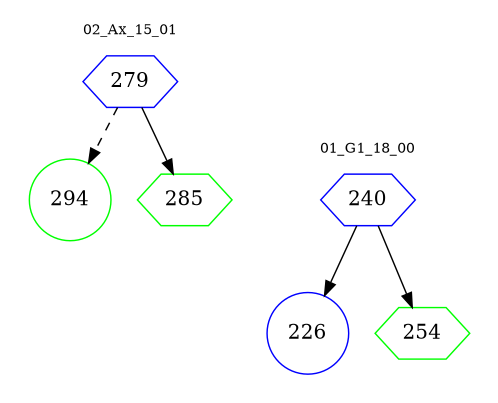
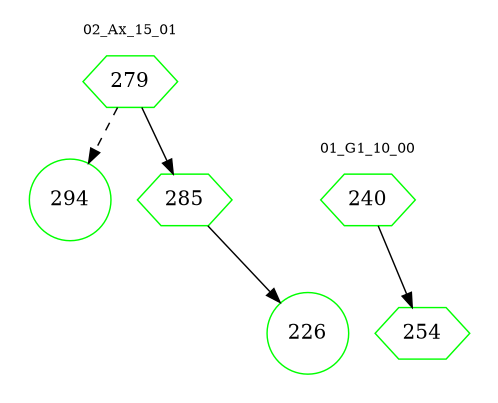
node "279": color blue -> green
cluster "01_G1_18_00": label "01_G1_18_00" -> "01_G1_10_00"
node "240": color blue -> green
edge "240" -> "226": now "285" -> "226"
node "226": color blue -> green
